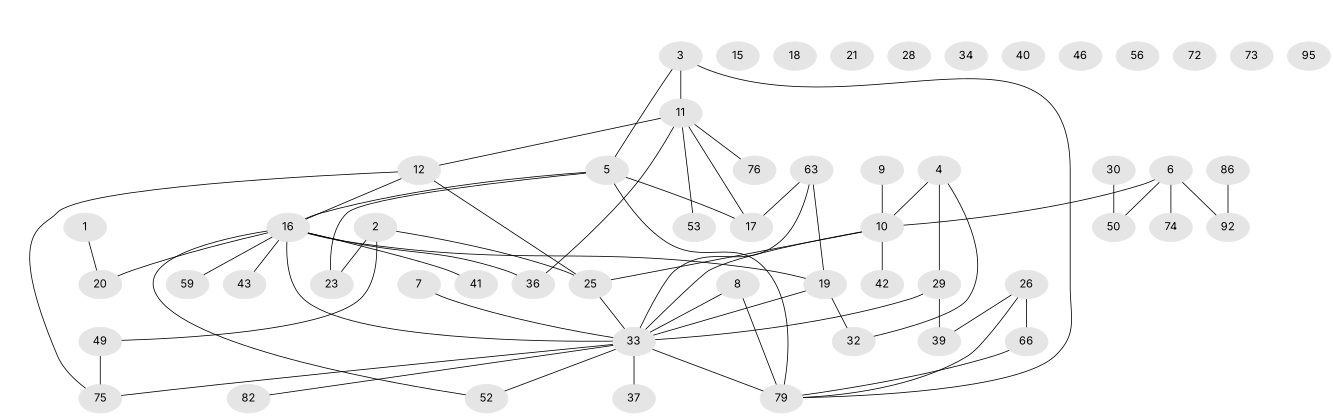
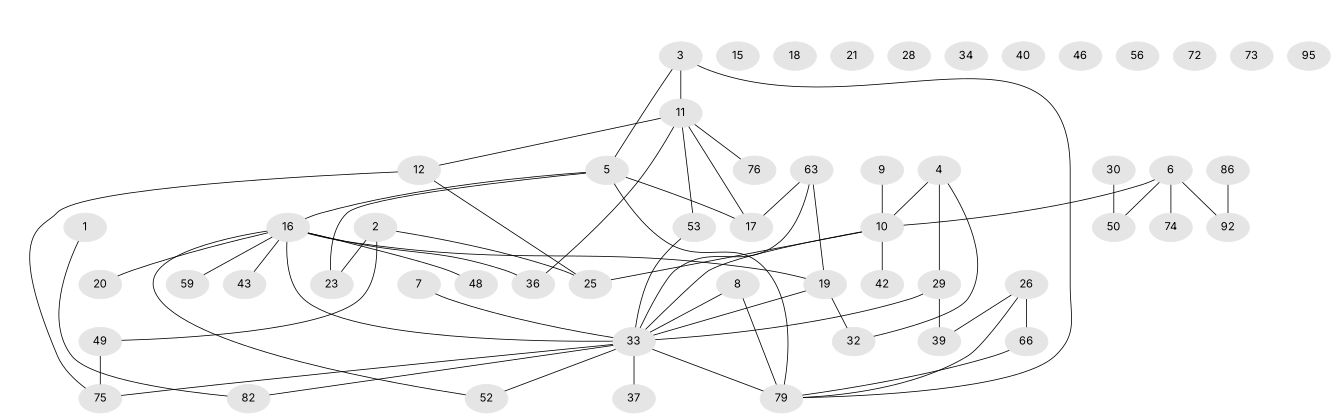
edge "12" -- "16": removed
edge "1" -- "20": now "1" -- "82"
node "41": label "41" -> "48"
edge "25" -- "33": now "53" -- "33"
